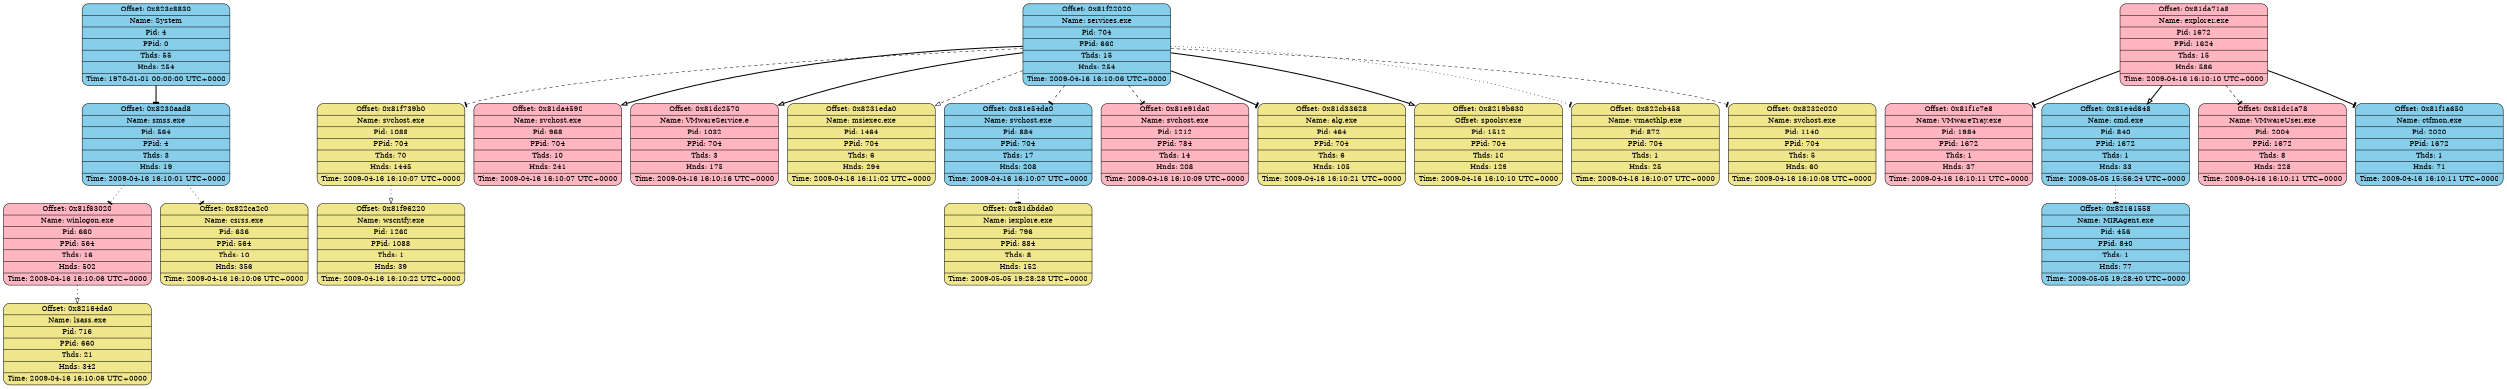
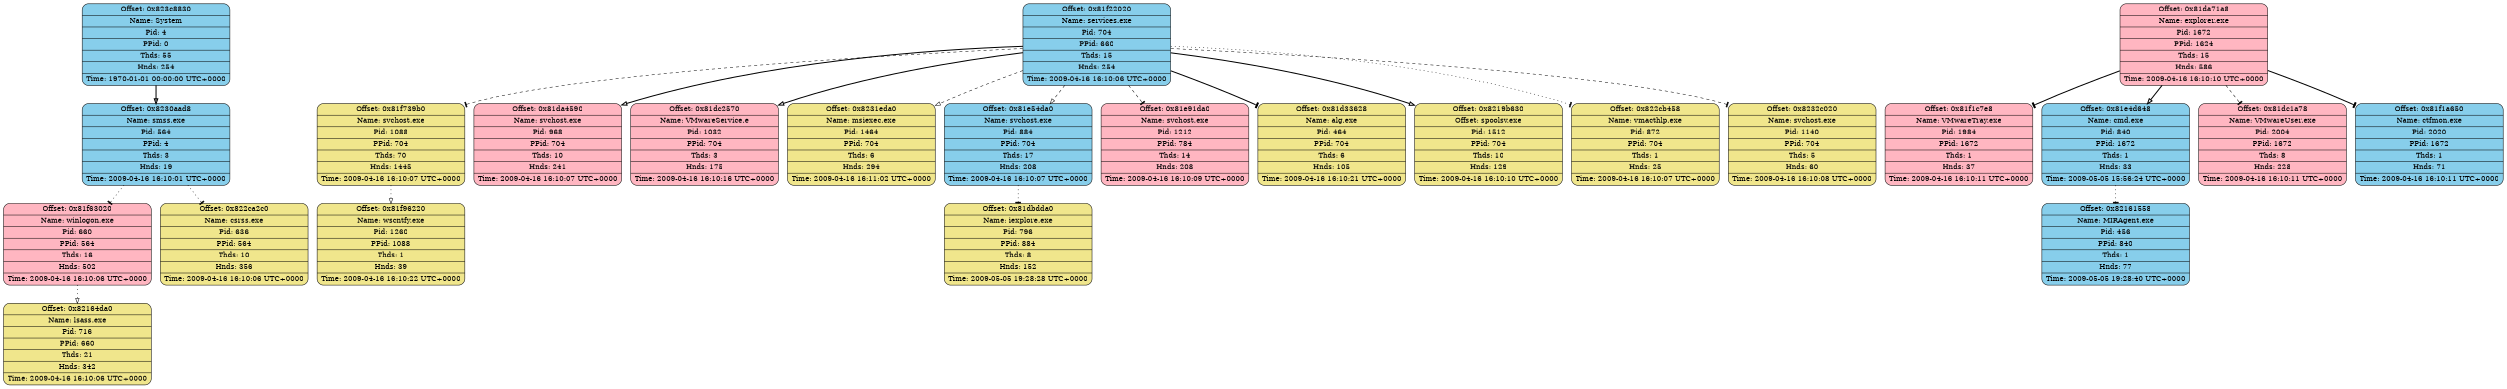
edge "Offset: 0x823c8830" -> "Offset: 0x8230aad8": arrowhead tee -> onormal
edge "Offset: 0x81f22020" -> "Offset: 0x81e54da0": arrowhead tee -> onormal
